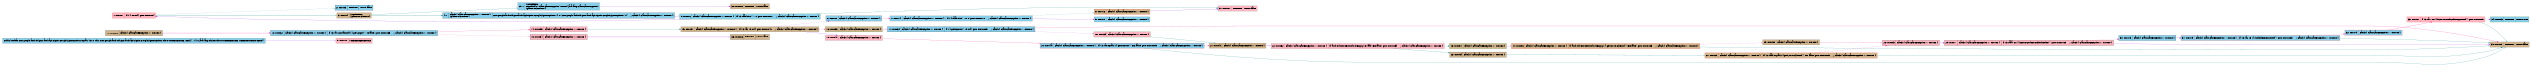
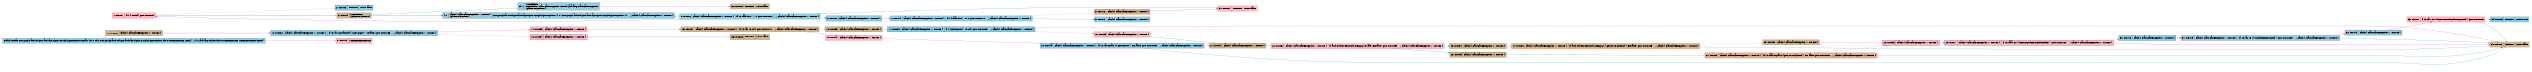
edge "15: 0x0037" -> "6: 0x000e": now "5: 0x000c" -> "6: 0x000e"
